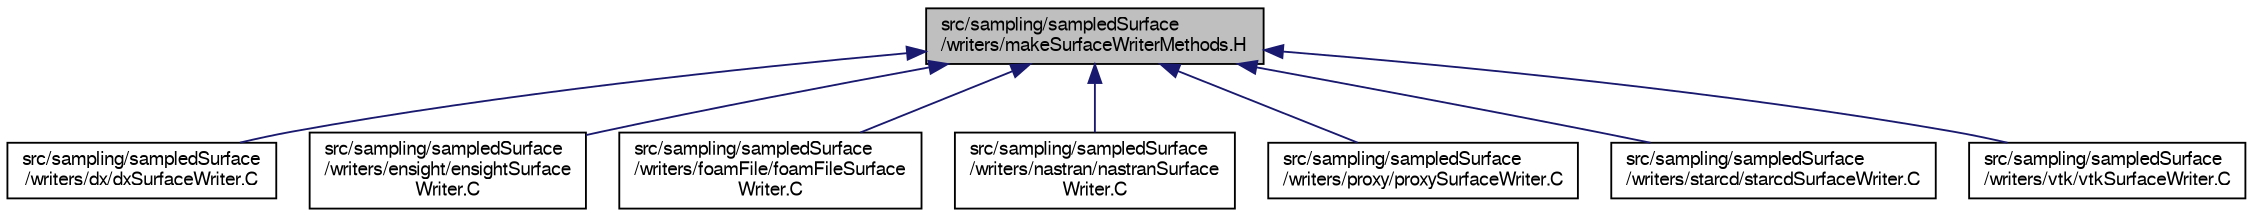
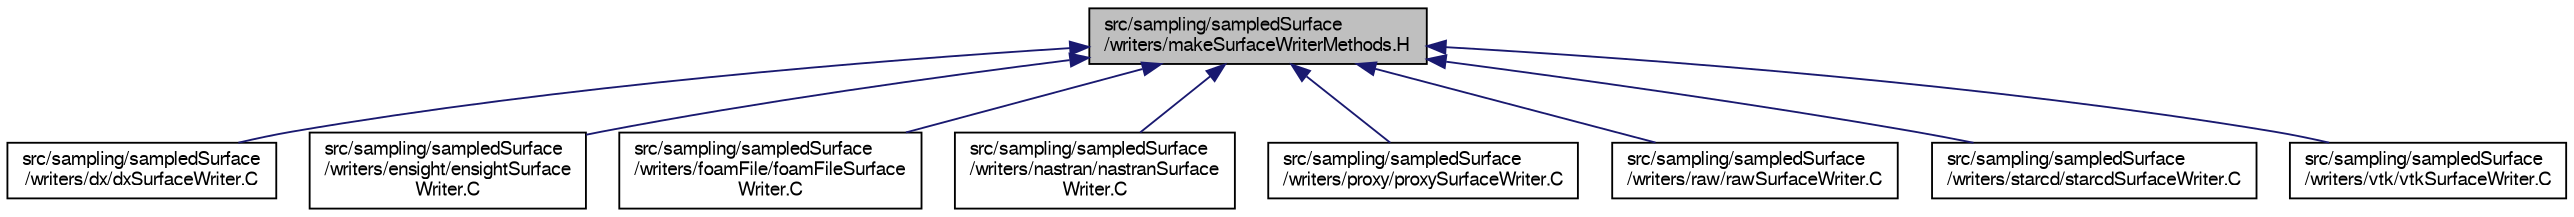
node "src/sampling/sampledSurface /writers/raw/rawSurfaceWriter.C": added
